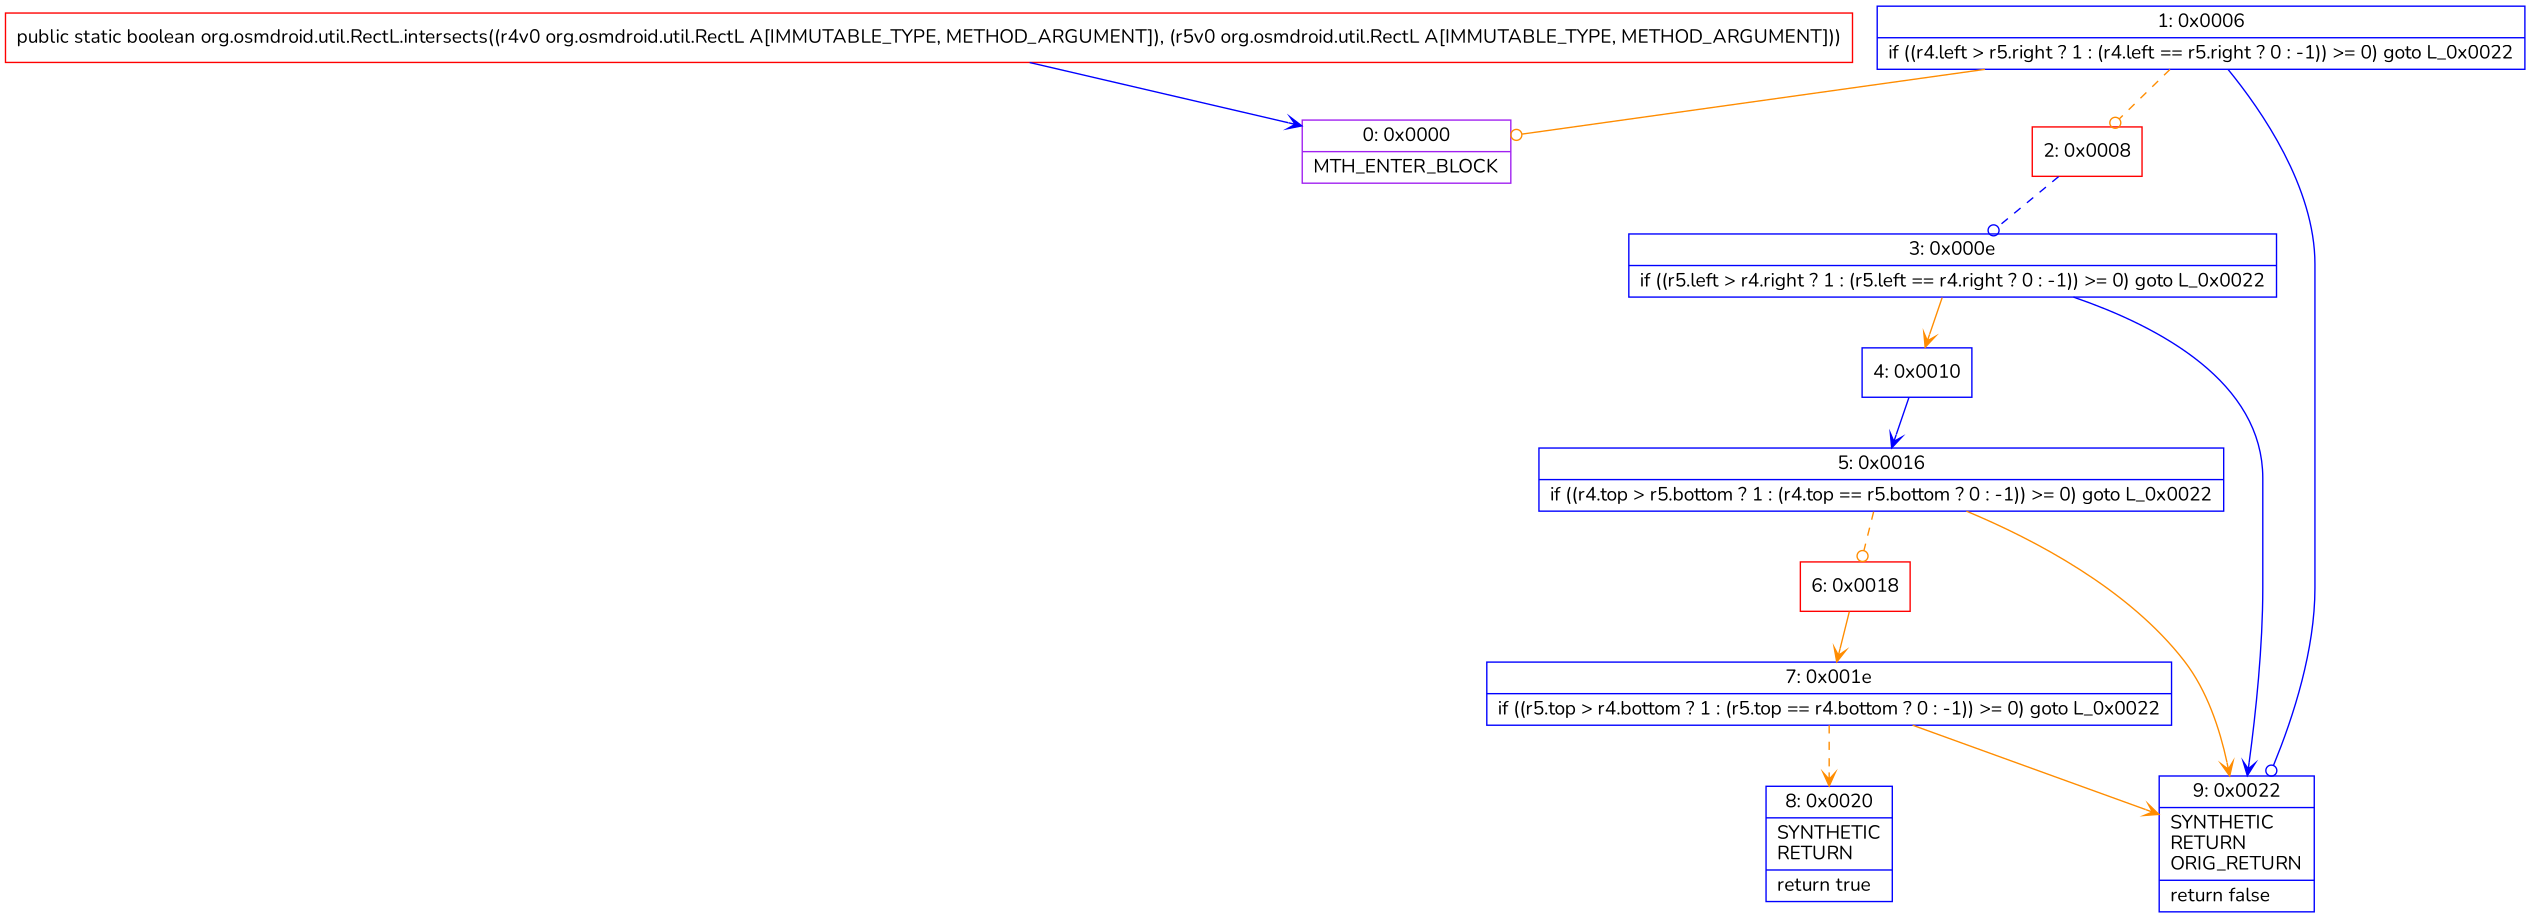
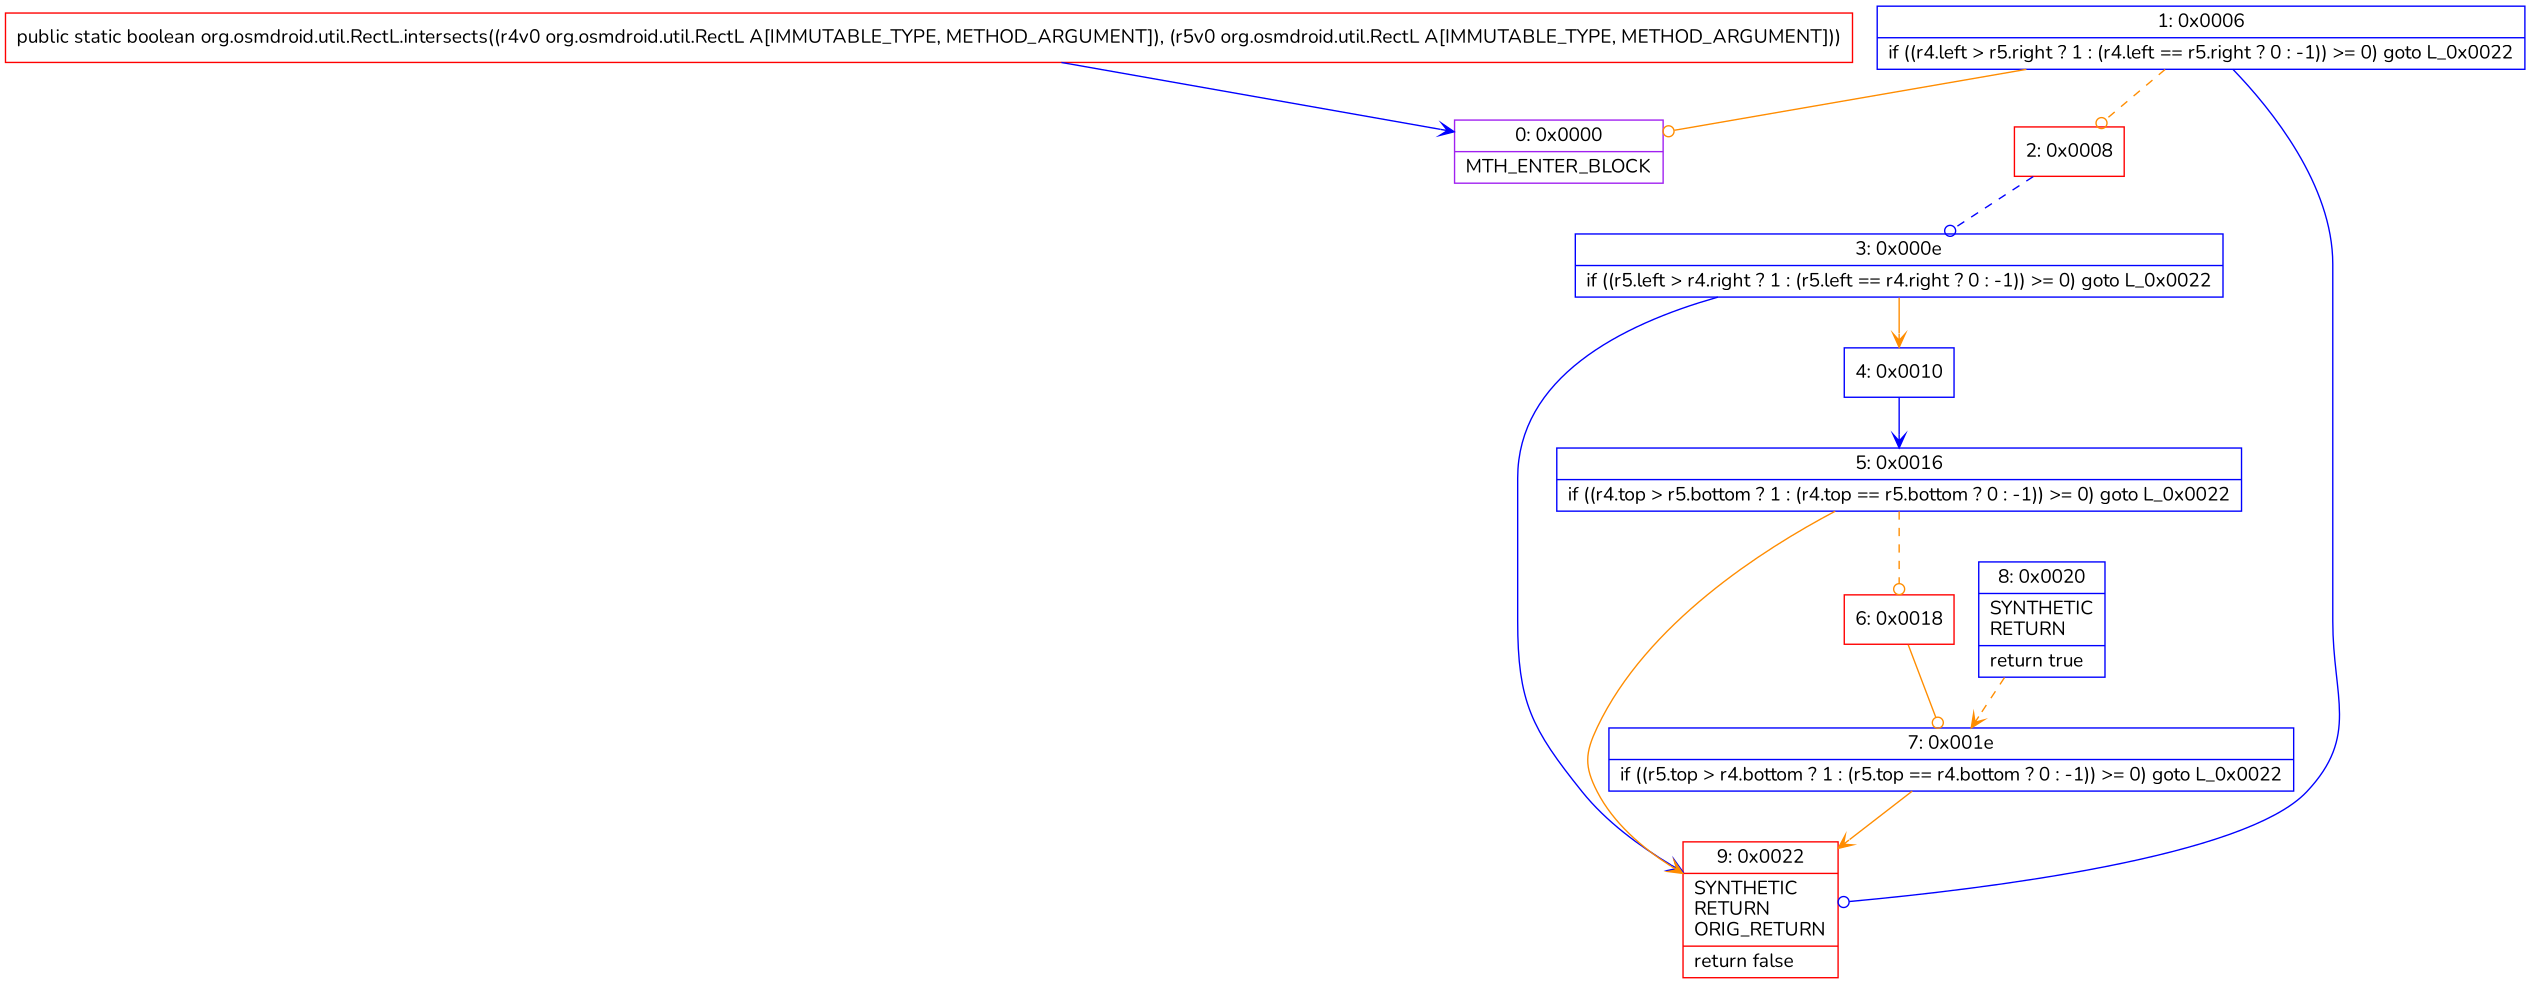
edge "6: 0x0018" -> "7: 0x001e": arrowhead vee -> odot
edge "7: 0x001e" -> "8: 0x0020": reversed
node "9: 0x0022": color blue -> red
